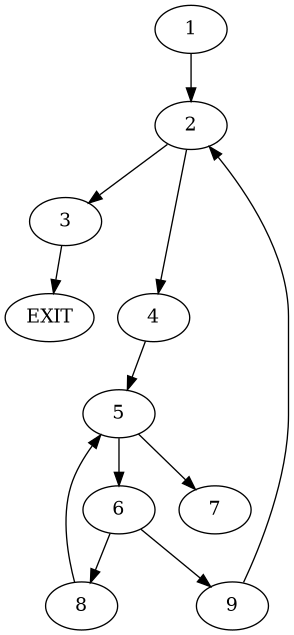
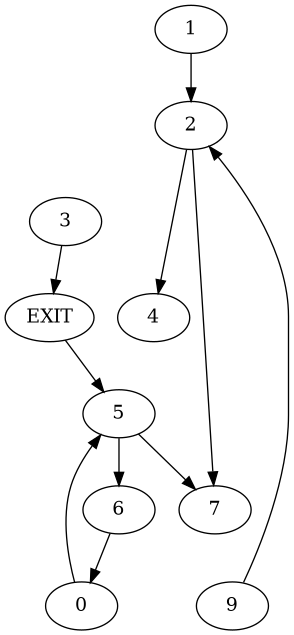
edge "2" -> "3": now "2" -> "7"
edge "4" -> "5": now "EXIT" -> "5"
edge "6" -> "9": removed
node "8": label "8" -> "0"
